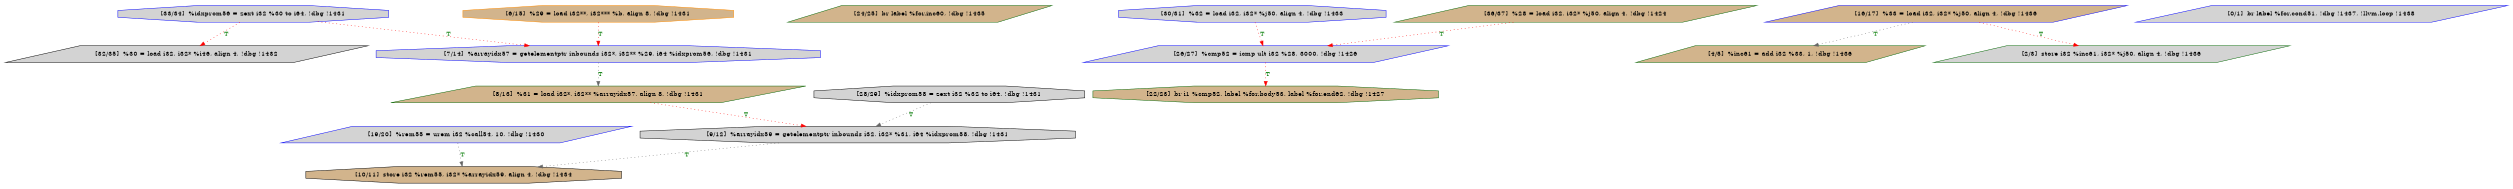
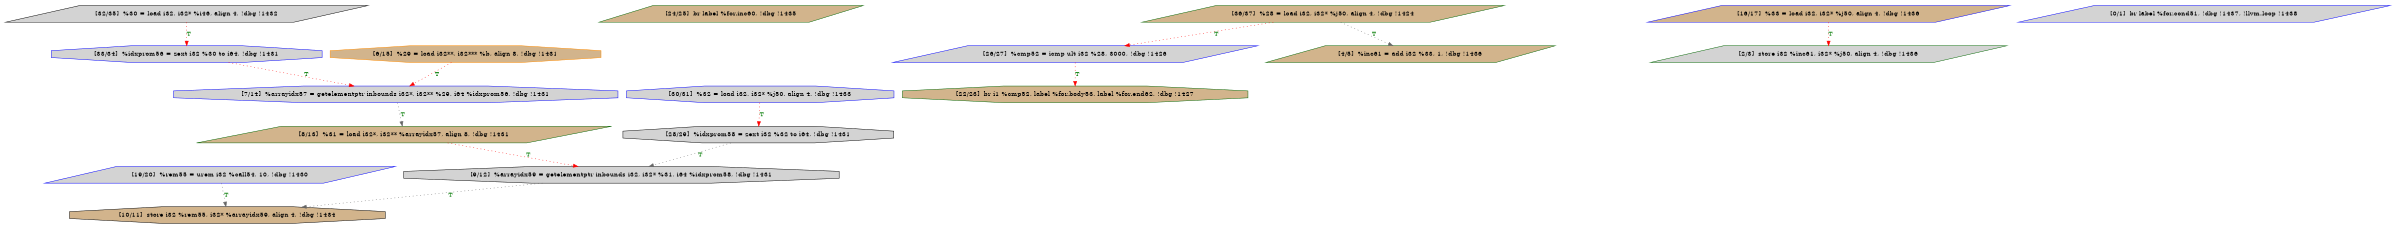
edge "[30/31]  %32 = load i32, i32* %j50, align 4, !dbg !1433" -> "[26/27]  %cmp52 = icmp ult i32 %28, 3000, !dbg !1426": now "[30/31]  %32 = load i32, i32* %j50, align 4, !dbg !1433" -> "[28/29]  %idxprom58 = zext i32 %32 to i64, !dbg !1431"
edge "[33/34]  %idxprom56 = zext i32 %30 to i64, !dbg !1431" -> "[32/35]  %30 = load i32, i32* %i46, align 4, !dbg !1432": reversed
edge "[16/17]  %33 = load i32, i32* %j50, align 4, !dbg !1436" -> "[4/5]  %inc61 = add i32 %33, 1, !dbg !1436": now "[36/37]  %28 = load i32, i32* %j50, align 4, !dbg !1424" -> "[4/5]  %inc61 = add i32 %33, 1, !dbg !1436"
